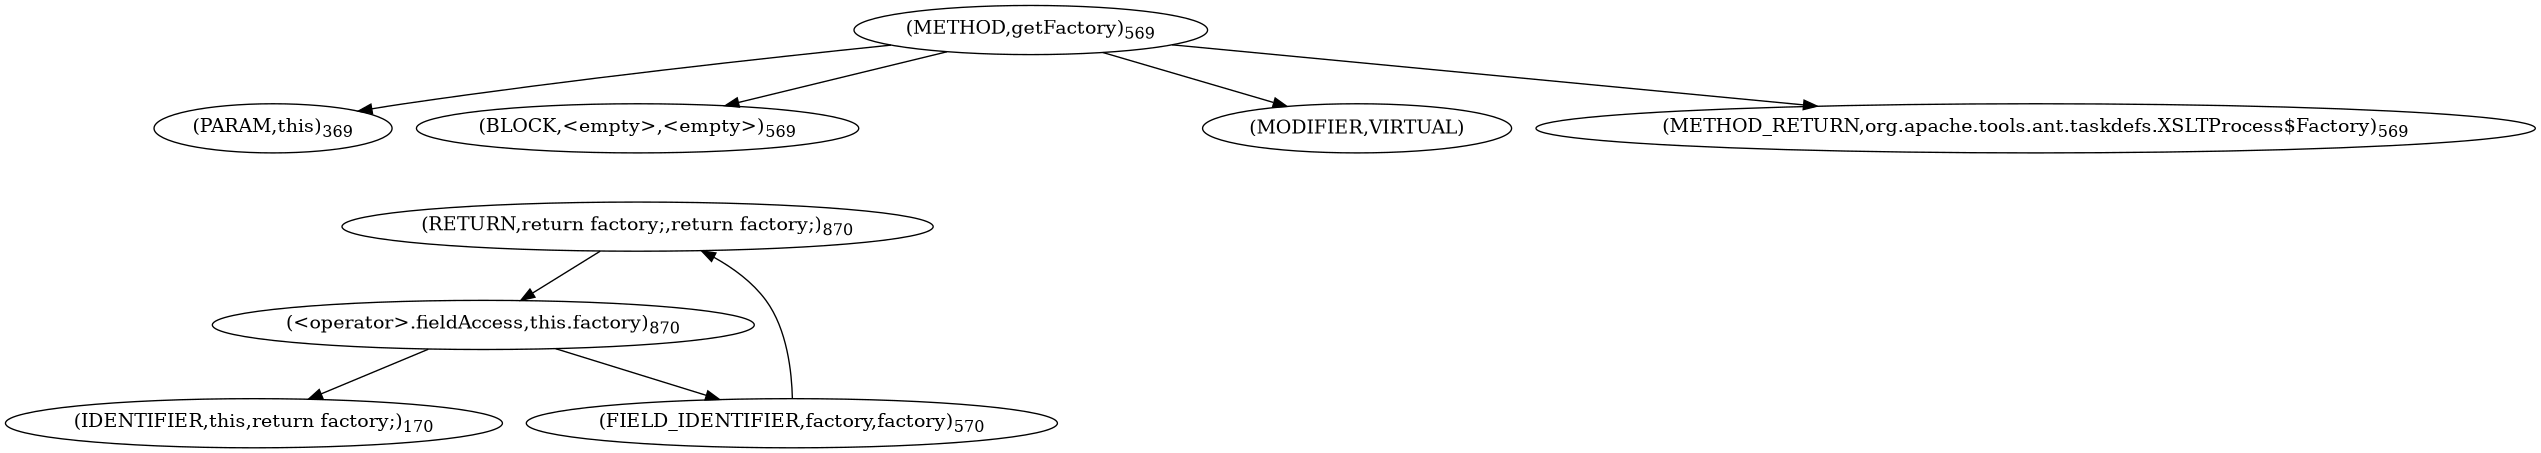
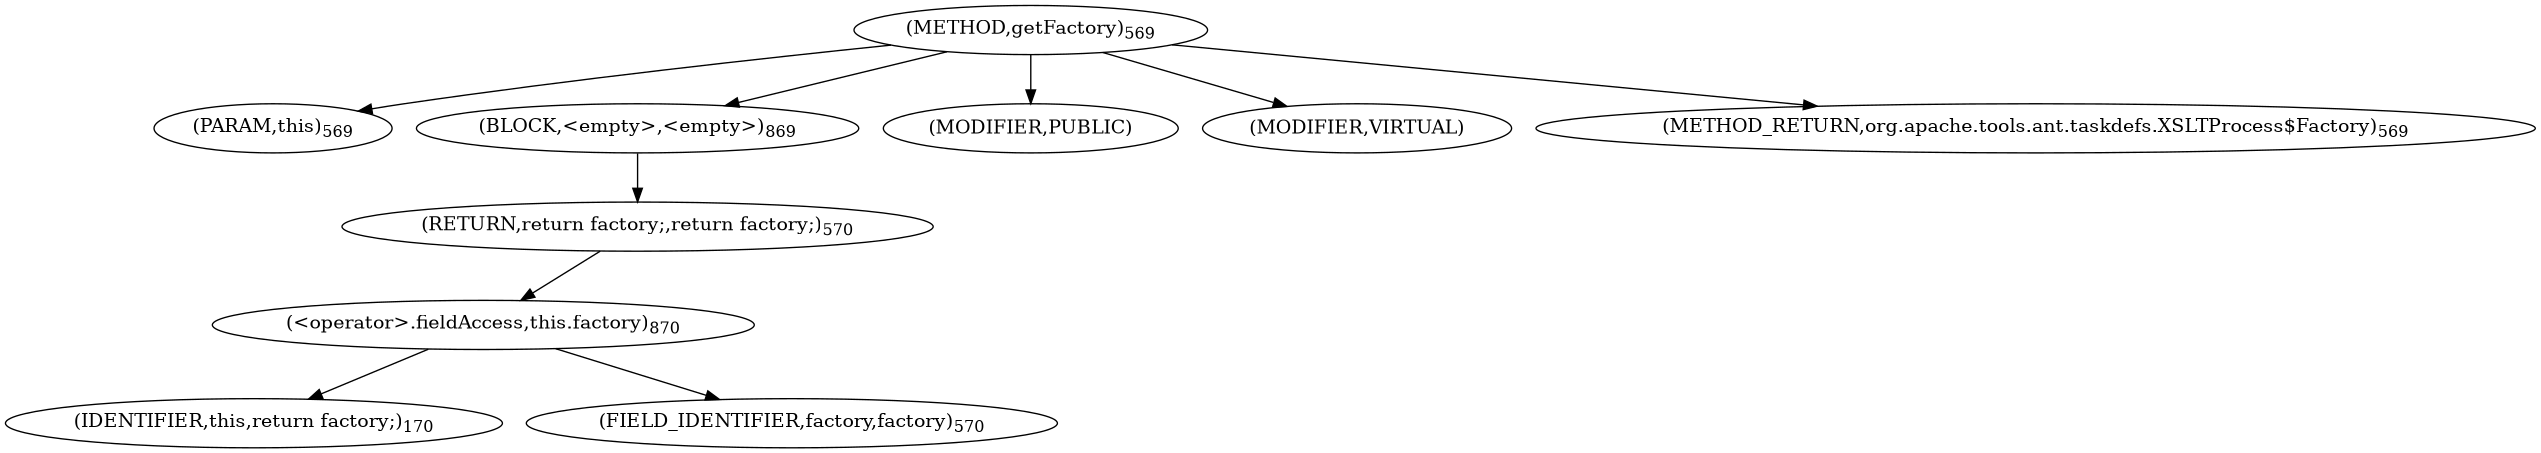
node "(PARAM,this)": text "369" -> "569"
node "(BLOCK,<empty>,<empty>)": text "569" -> "869"
node "(MODIFIER,PUBLIC)": added
node "(RETURN,return factory;,return factory;)": text "870" -> "570"
edge "(FIELD_IDENTIFIER,factory,factory)" -> "(RETURN,return factory;,return factory;)": now "(BLOCK,<empty>,<empty>)" -> "(RETURN,return factory;,return factory;)"
